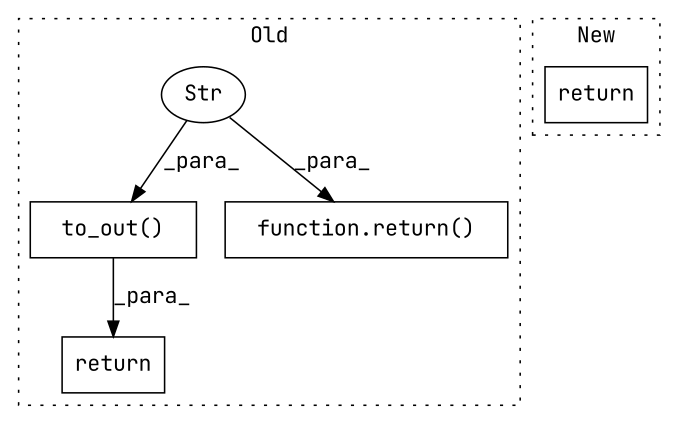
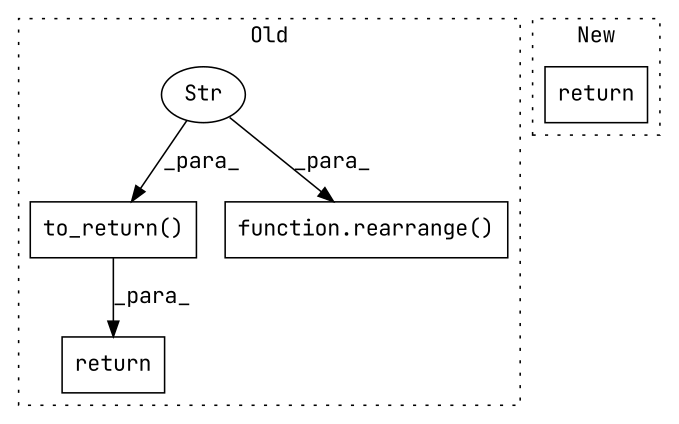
node "to_out()": label "to_out()" -> "to_return()"
node "function.return()": label "function.return()" -> "function.rearrange()"
